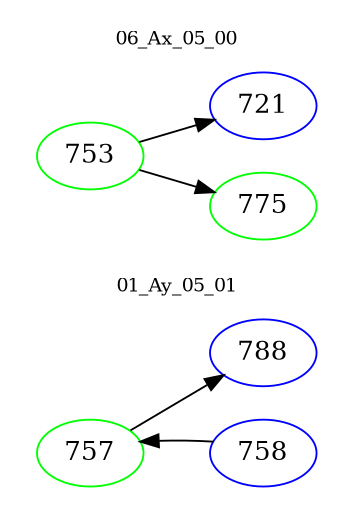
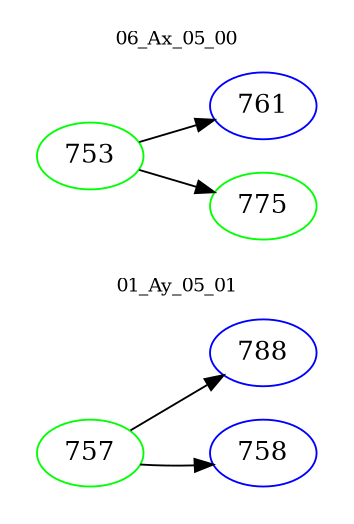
node "721": label "721" -> "761"
edge "758" -> "757": reversed
